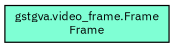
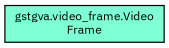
node "gstgva.video_frame.Frame Frame": label "gstgva.video_frame.Frame Frame" -> "gstgva.video_frame.Video Frame"
